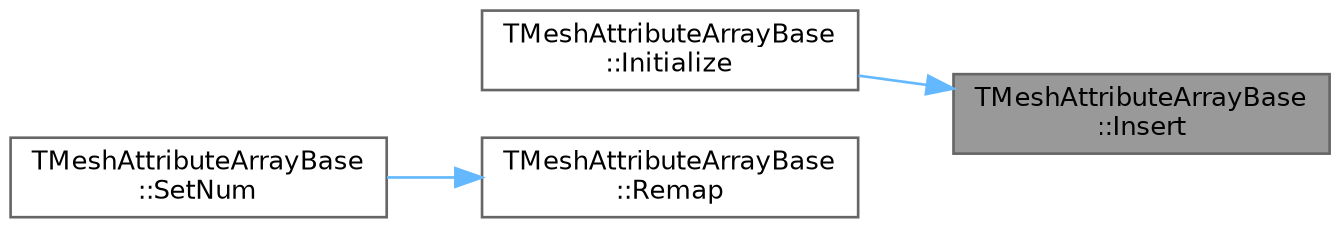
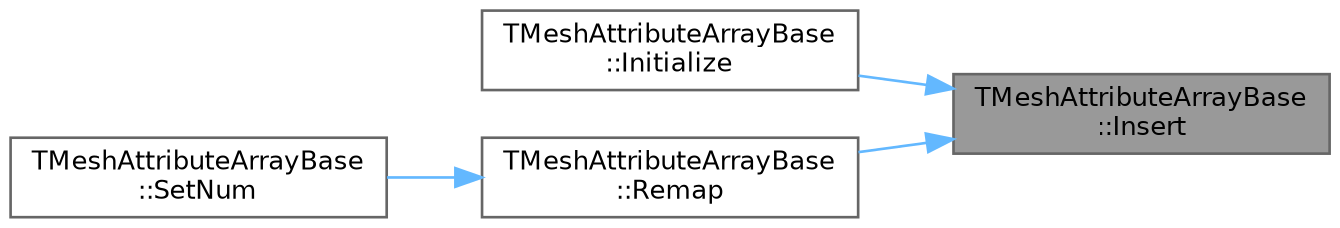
edge "TMeshAttributeArrayBase ::Remap" -> "TMeshAttributeArrayBase ::Insert": added
